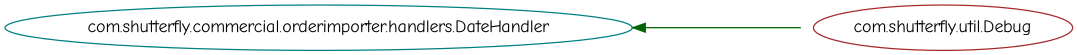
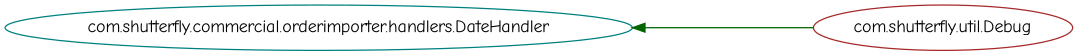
edge "com.shutterfly.commercial.orderimporter.handlers.DateHandler" -> "com.shutterfly.util.Debug": reversed
